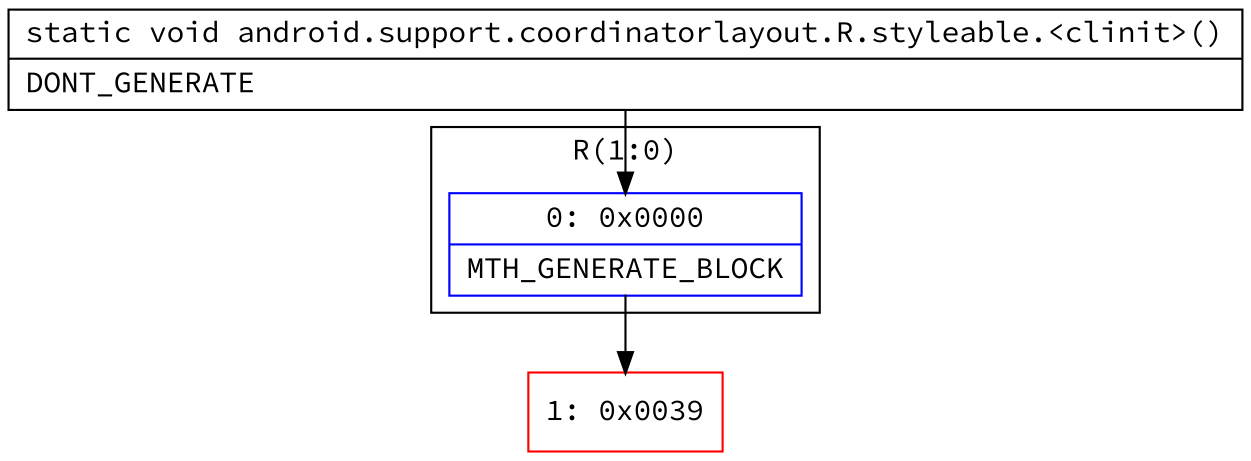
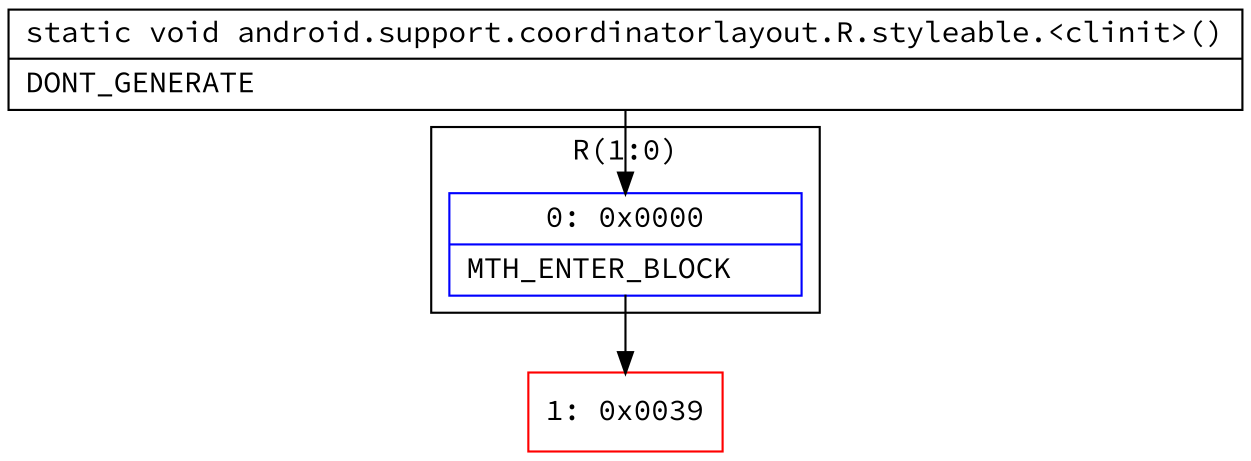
node "0: 0x0000": text "MTH_GENERATE_BLOCK" -> "MTH_ENTER_BLOCK"
